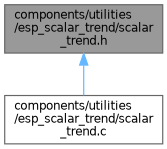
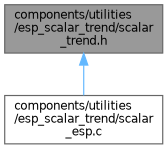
node "components/utilities /esp_scalar_trend/scalar _trend.c": label "components/utilities /esp_scalar_trend/scalar _trend.c" -> "components/utilities /esp_scalar_trend/scalar _esp.c"
